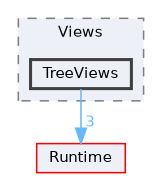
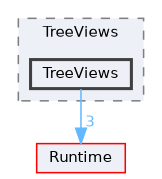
cluster "Views": label "Views" -> "TreeViews"
